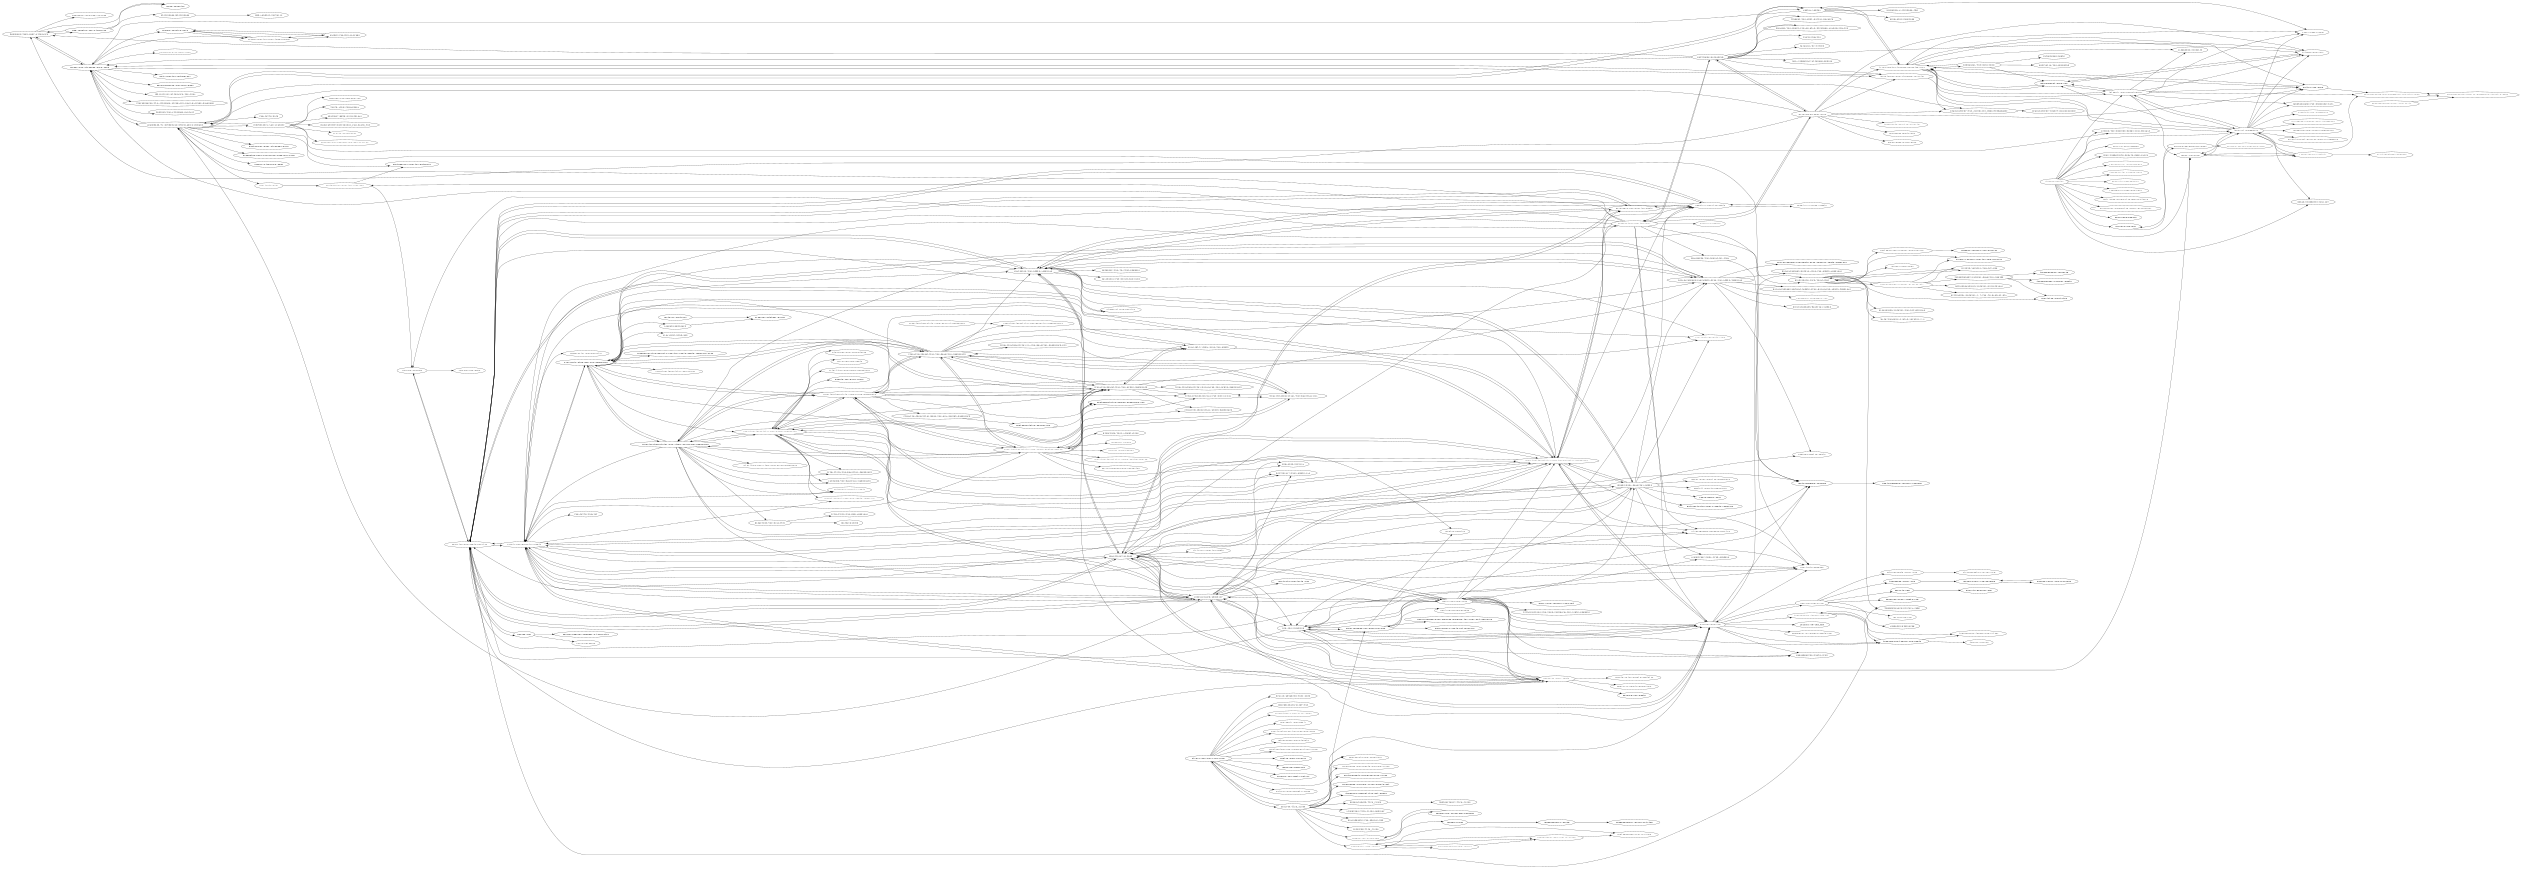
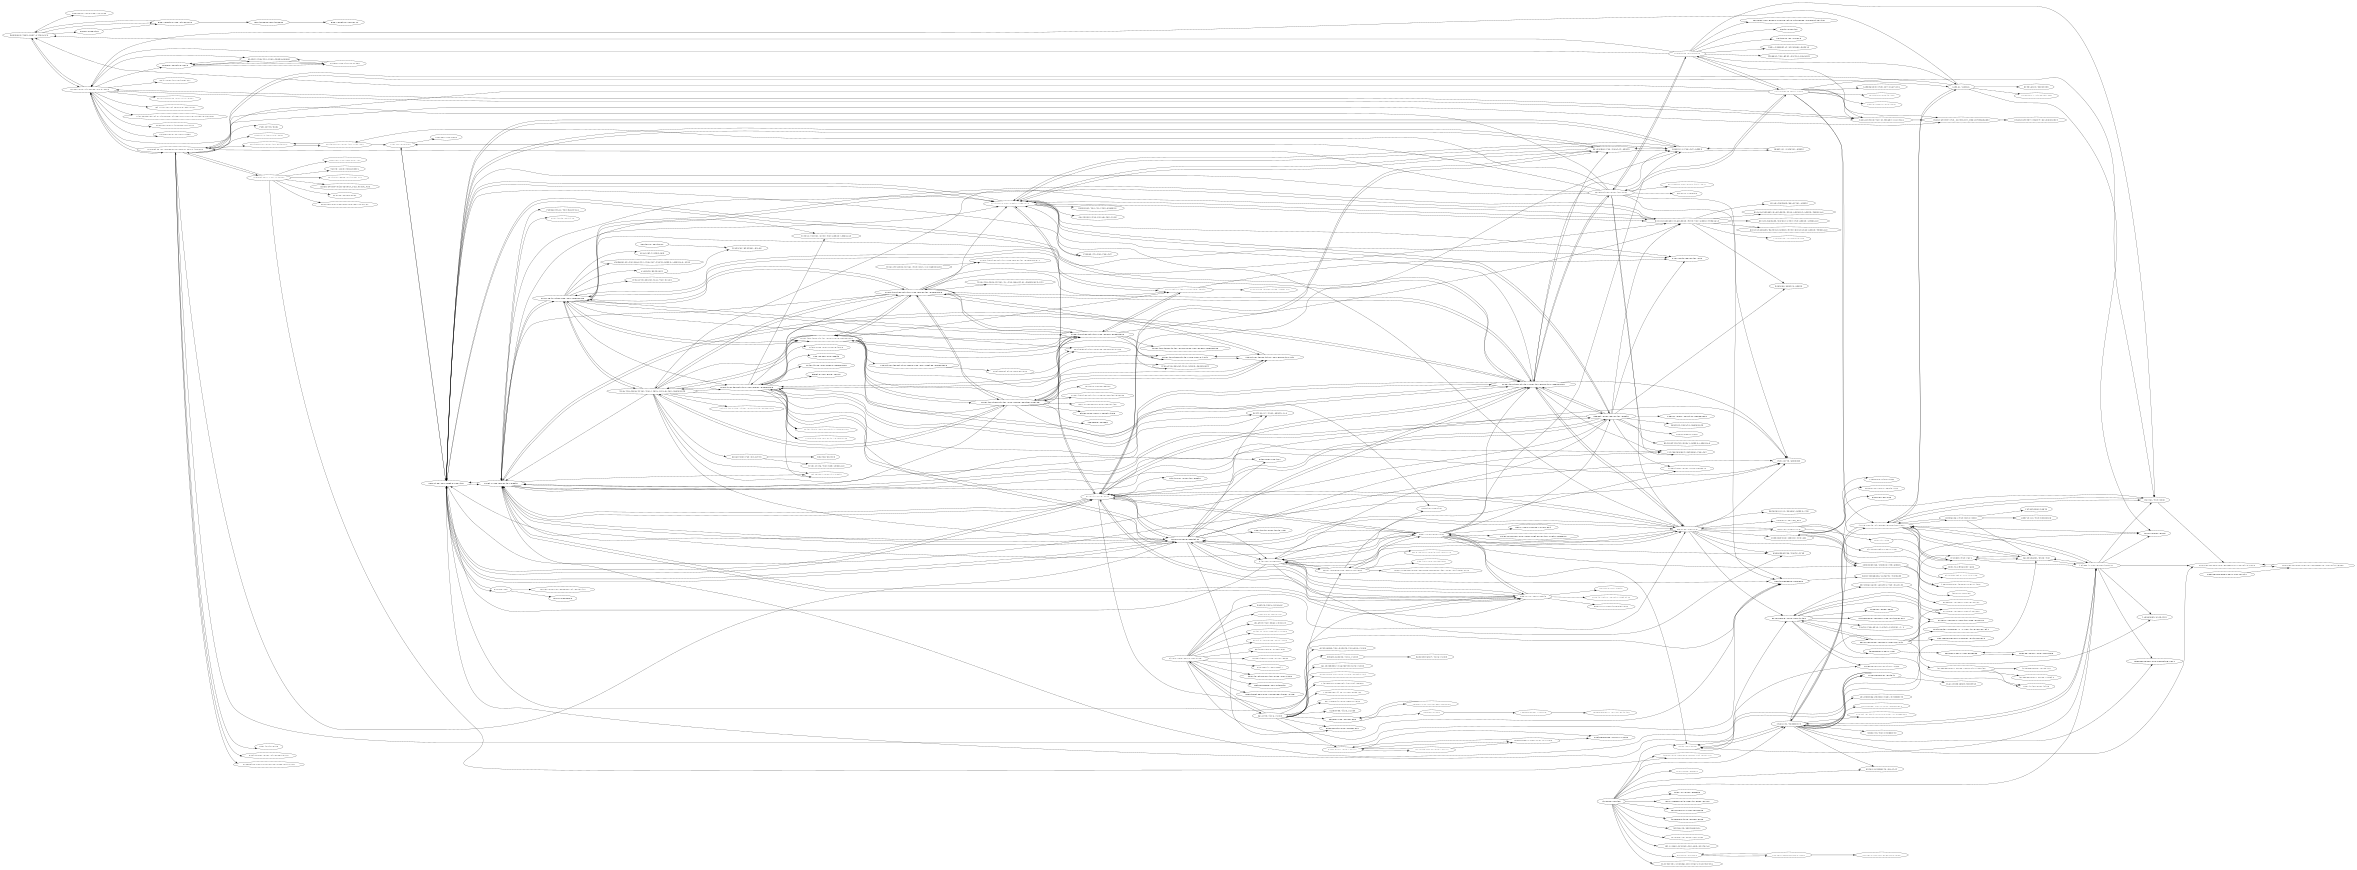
edge "gdg-tangier/vue-firestore" -> "posva/vuexfire": reversed
edge "vuetifyjs/nuxt" -> "davidgaroro/vuetify-todo-pwa": now "davidgaroro/vuetify-swipeout" -> "davidgaroro/vuetify-todo-pwa"
node "slanatech/dashblocks-template": added
edge "mattmezza/vue-beautiful-chat" -> "vuetifyjs/awesome": now "berksaribas/vuetify-chat" -> "vuetifyjs/awesome"
